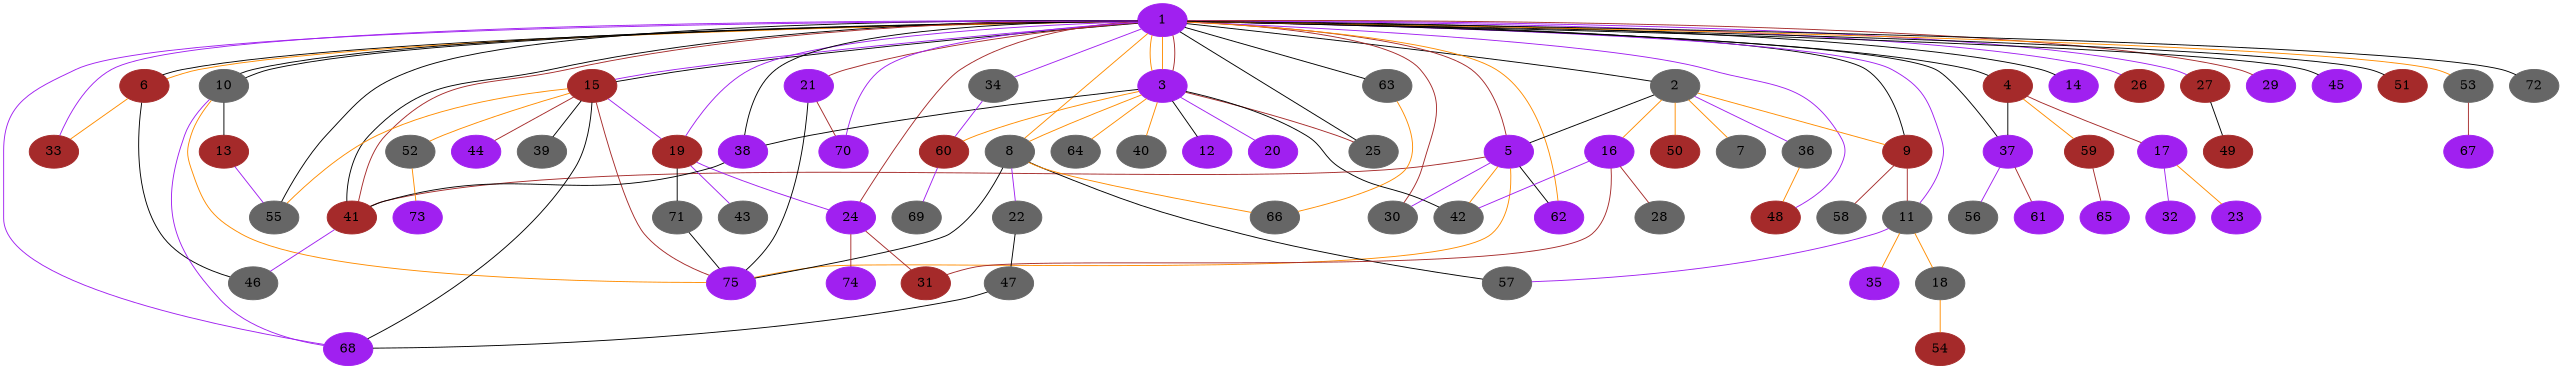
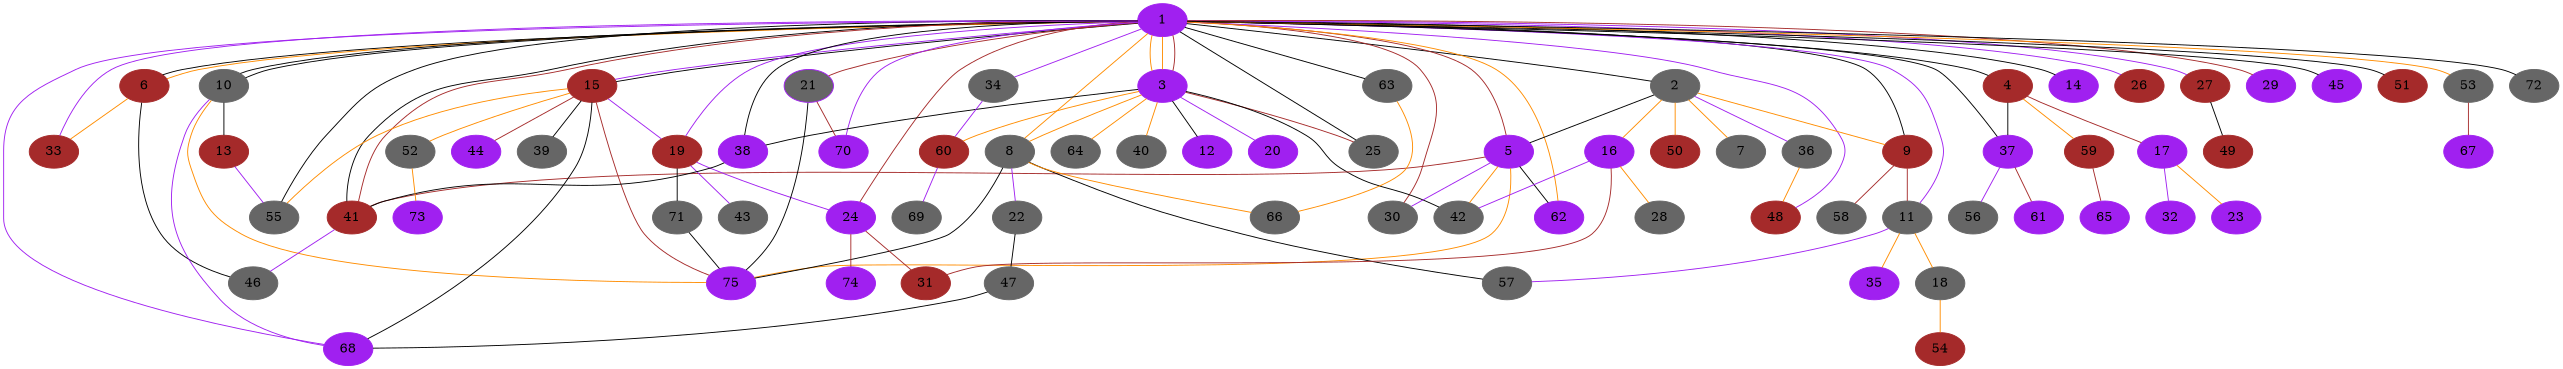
node "21": fillcolor purple -> gray40
edge "16" -- "28": color brown -> darkorange
